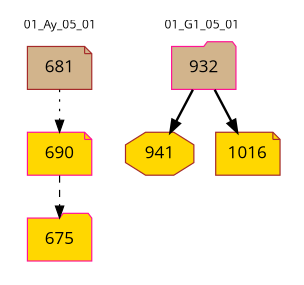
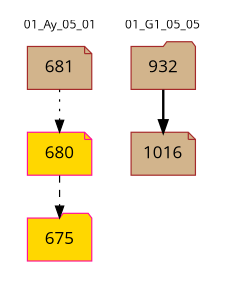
cluster "01_G1_05_01": label "01_G1_05_01" -> "01_G1_05_05"
node "932": color deeppink -> brown
node "690": label "690" -> "680"
node "941": removed
node "1016": fillcolor gold -> tan
